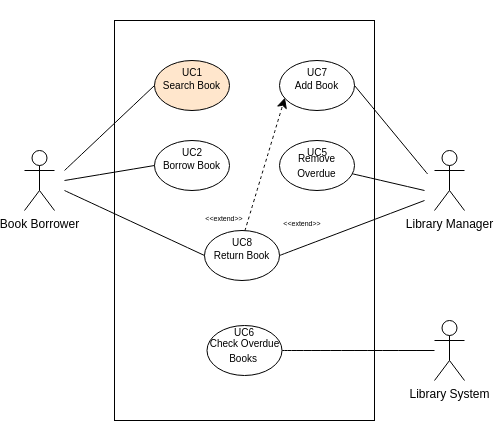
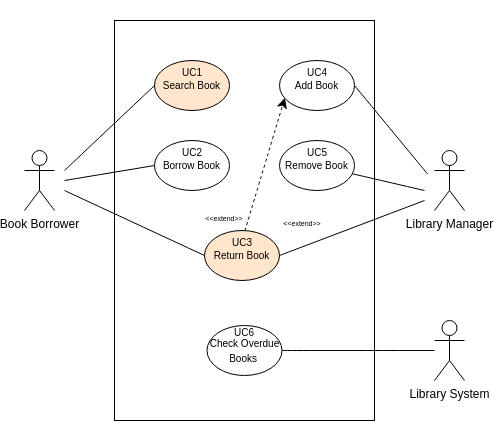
node "UC7": label "UC7" -> "UC4"
node "Remove Overdue": label "Remove Overdue" -> "Remove Book"
node "UC8": label "UC8" -> "UC3"
node "Return Book": fillcolor #ffffff -> #ffe6cc
